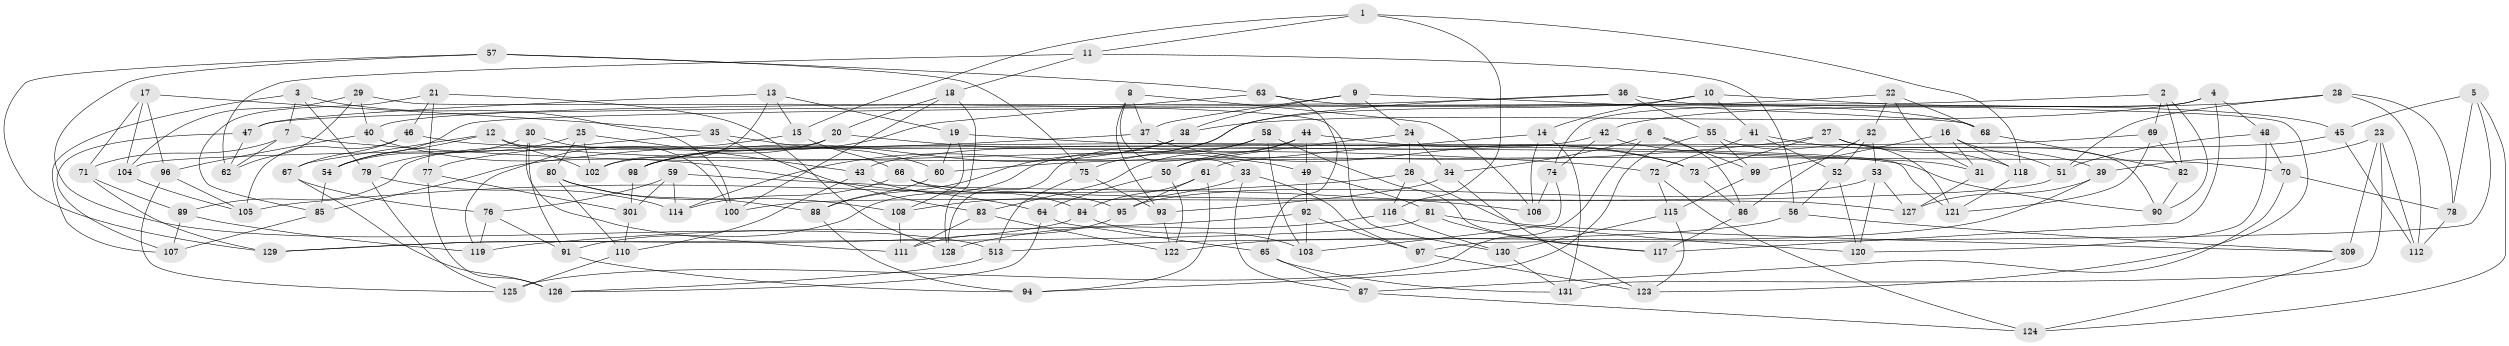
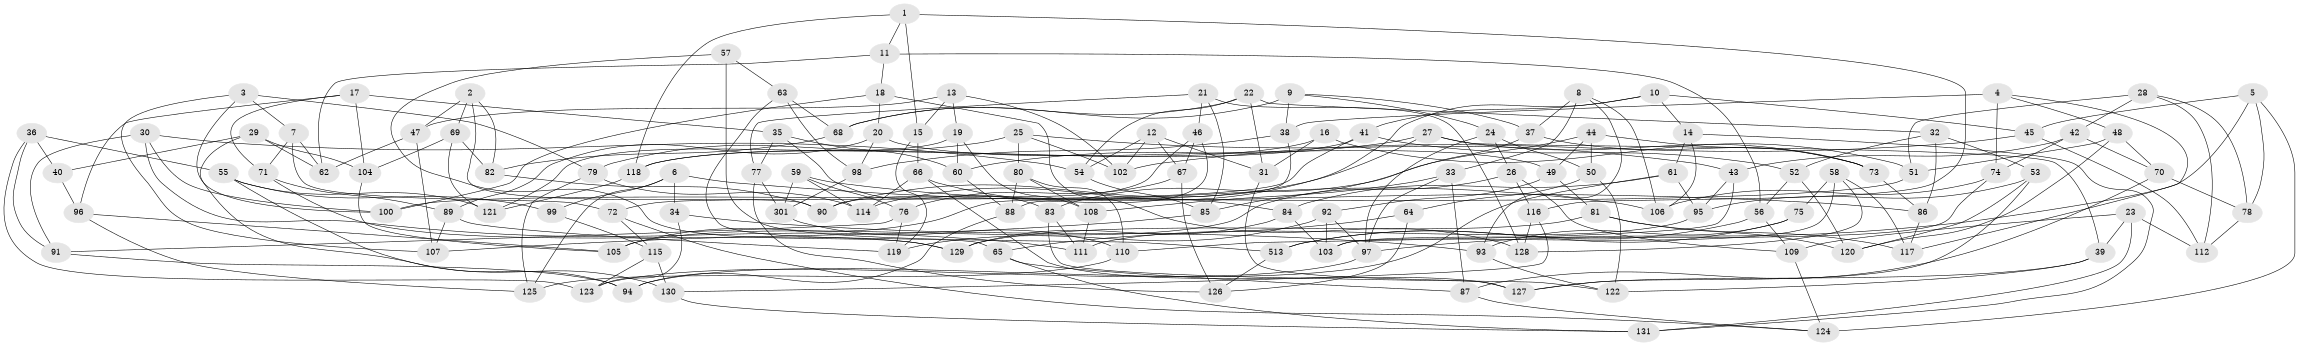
edge "57" -- "75": removed
edge "24" -- "34": now "24" -- "97"
edge "16" -- "99": removed
edge "40" -- "64": removed
node "309": label "309" -> "109"
